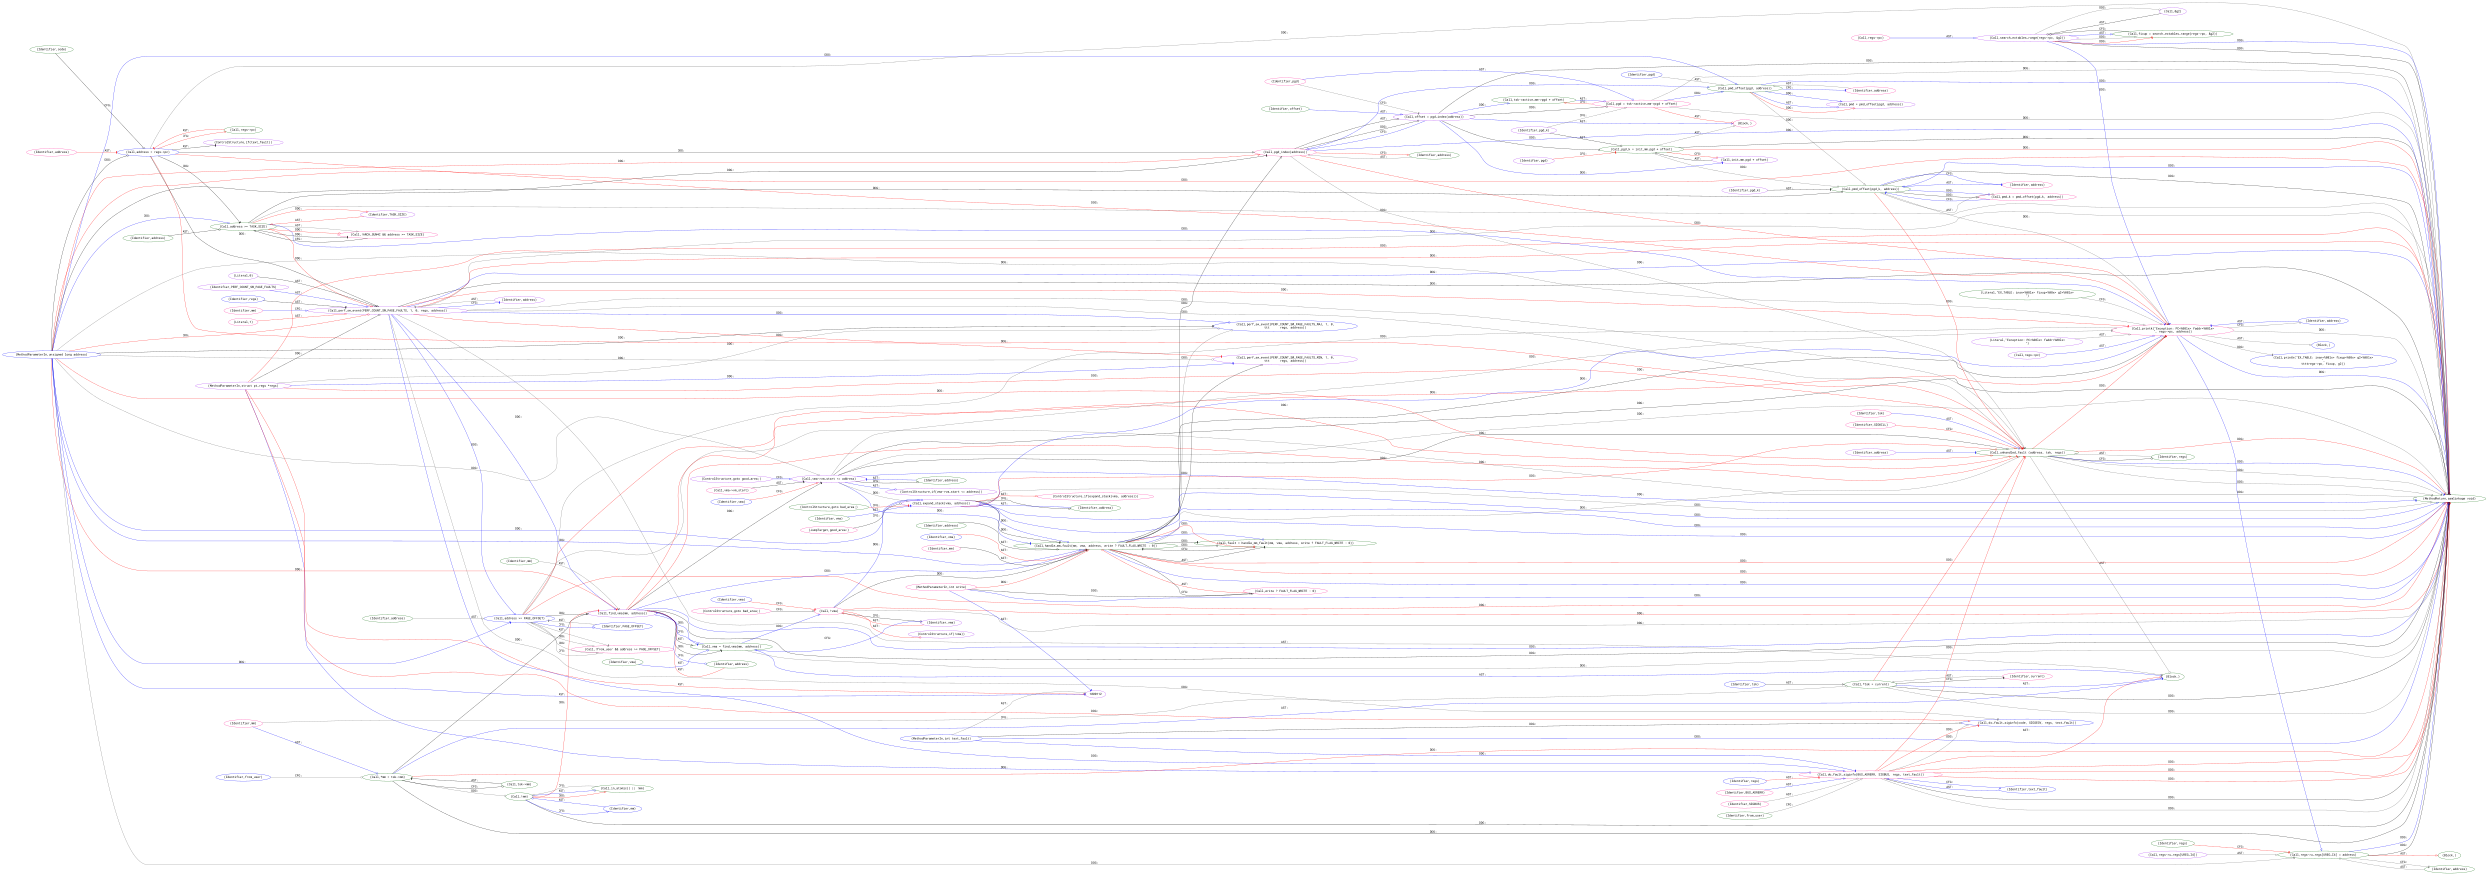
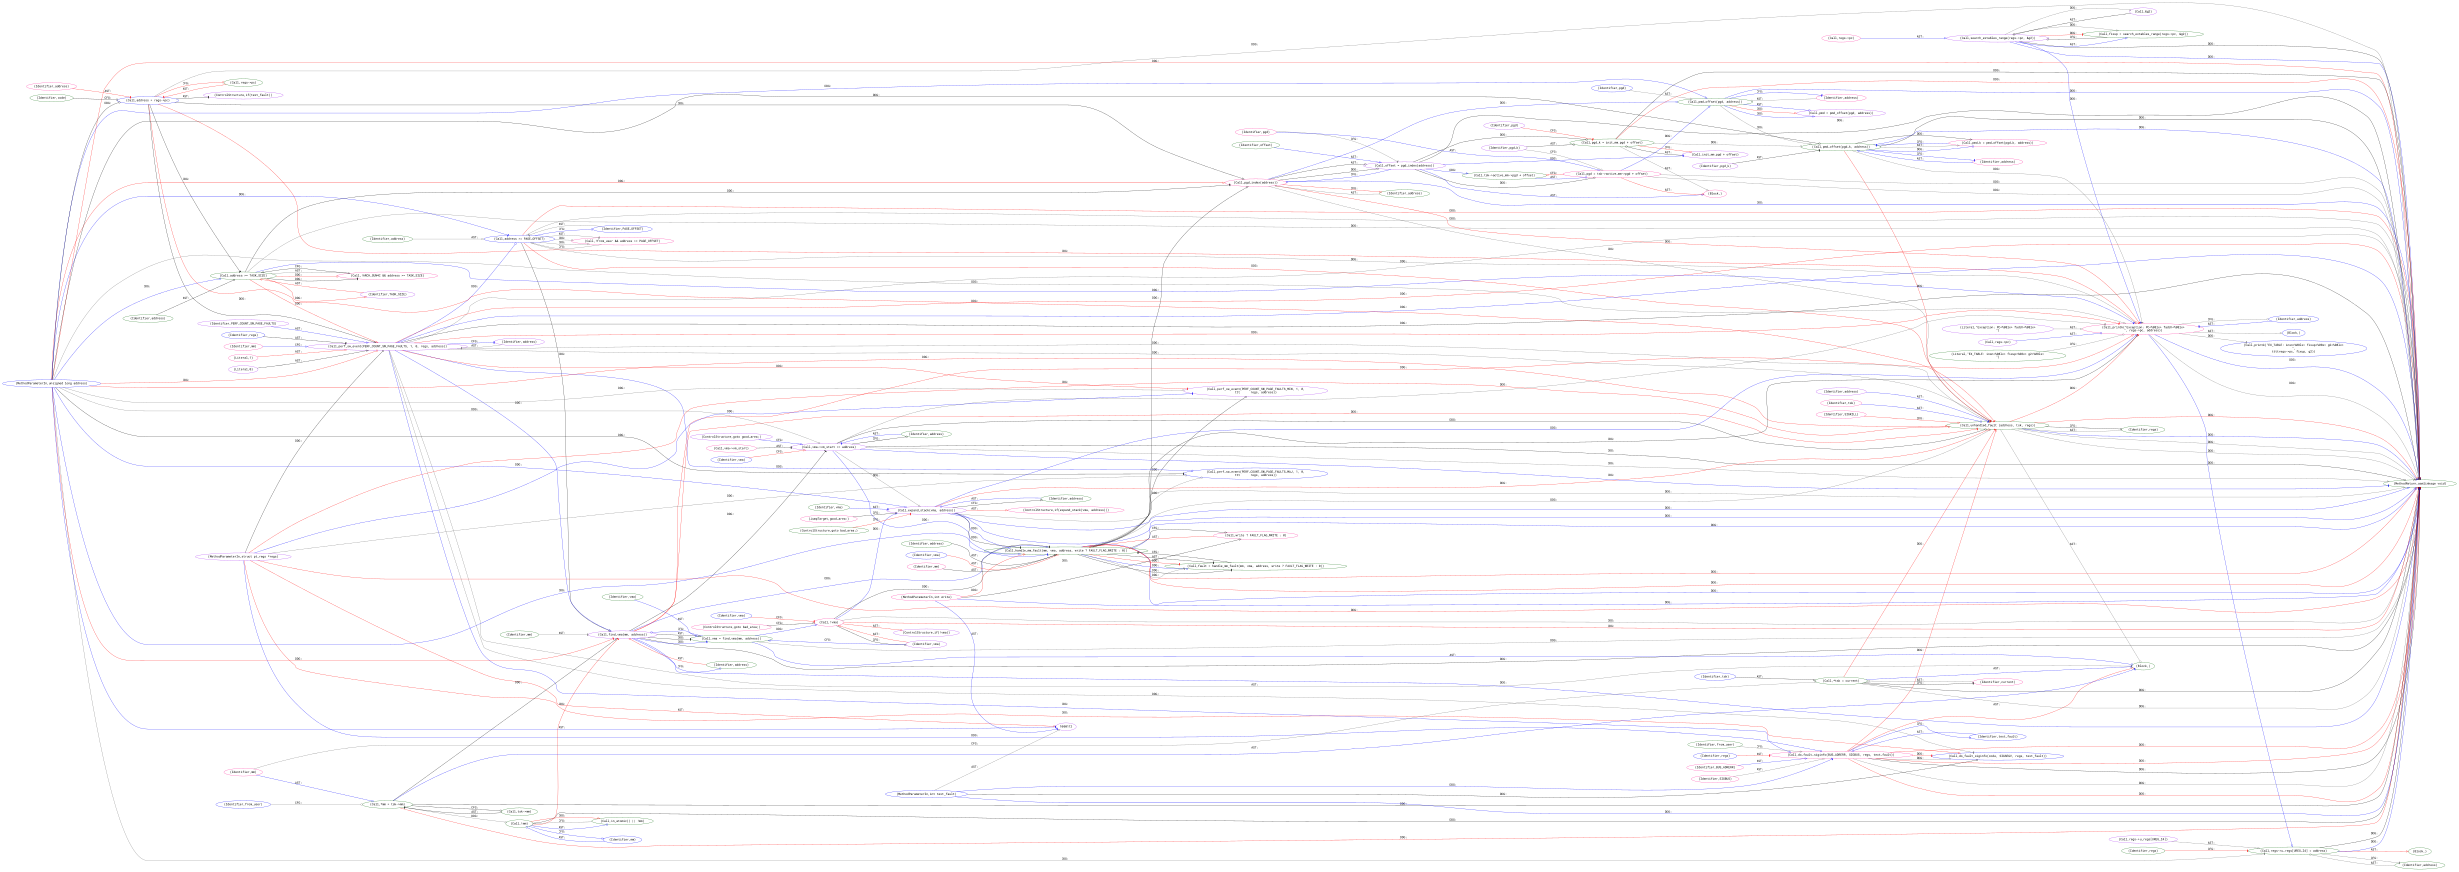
node "(ControlStructure,if(vma->vm_start <= address))": removed
